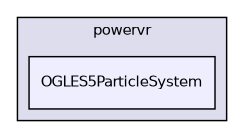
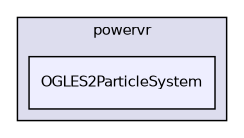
node "OGLES5ParticleSystem": label "OGLES5ParticleSystem" -> "OGLES2ParticleSystem"
